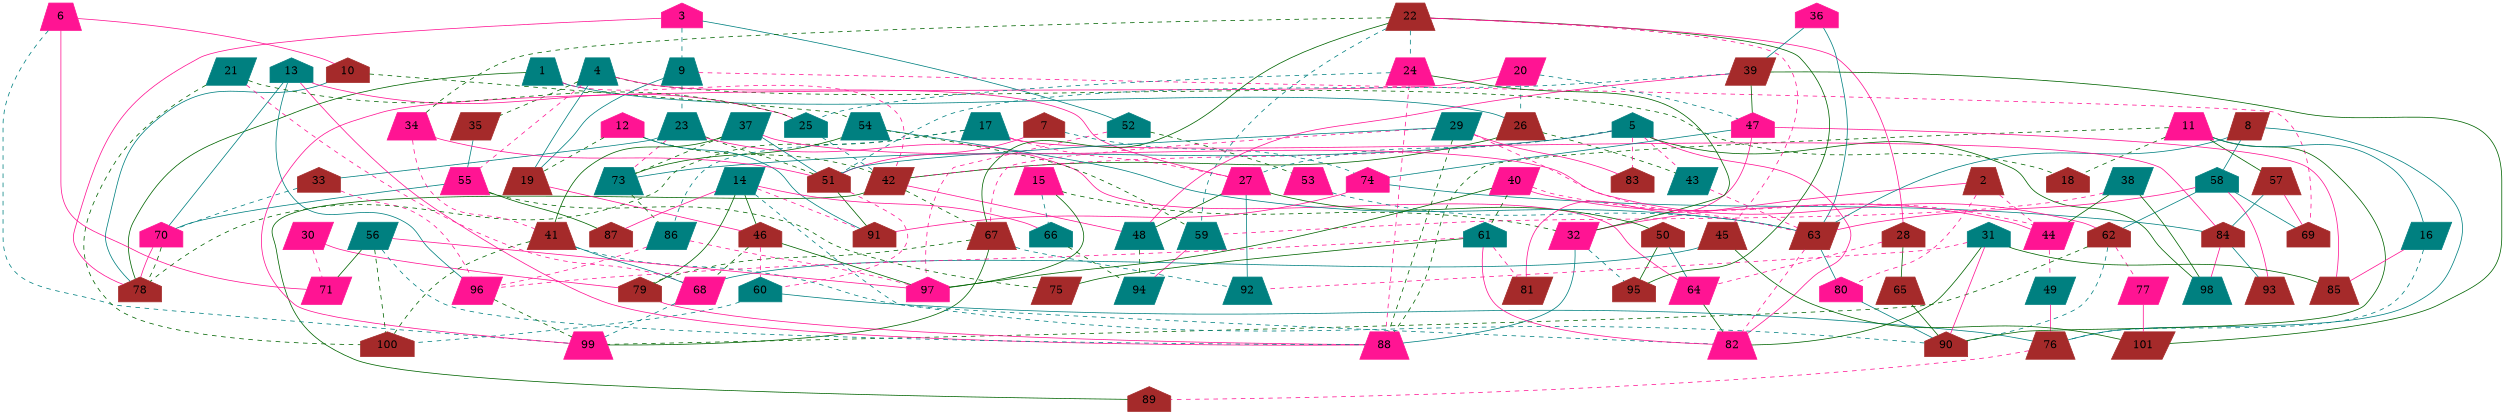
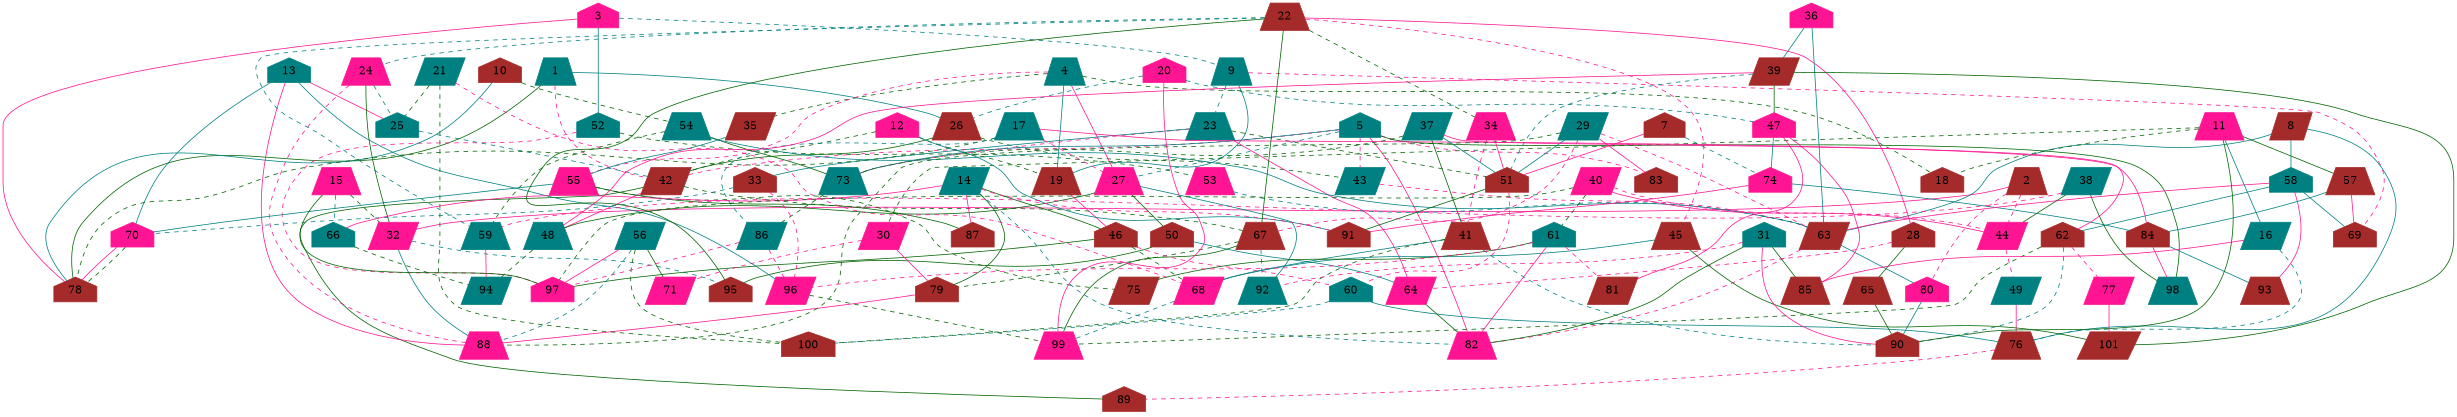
node "6": removed
node "20": shape parallelogram -> house
edge "11" -- "88": now "11" -- "30"
edge "40" -- "97": style solid -> dashed
